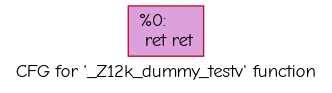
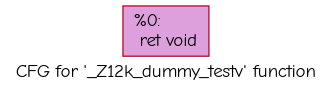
node "%0:": text "ret ret" -> "ret void"
